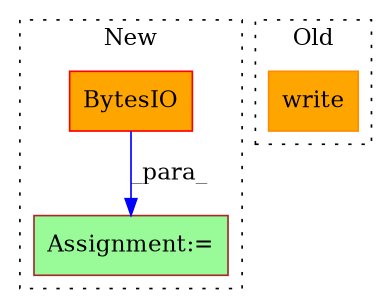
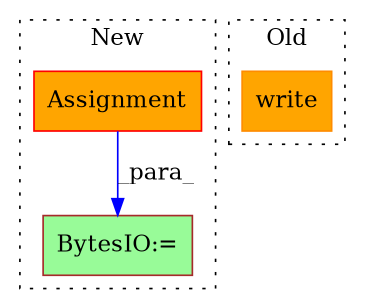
node "BytesIO": label "BytesIO" -> "Assignment"
node "Assignment:=": label "Assignment:=" -> "BytesIO:="
